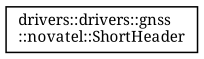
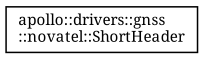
node "drivers::drivers::gnss ::novatel::ShortHeader": label "drivers::drivers::gnss ::novatel::ShortHeader" -> "apollo::drivers::gnss ::novatel::ShortHeader"
